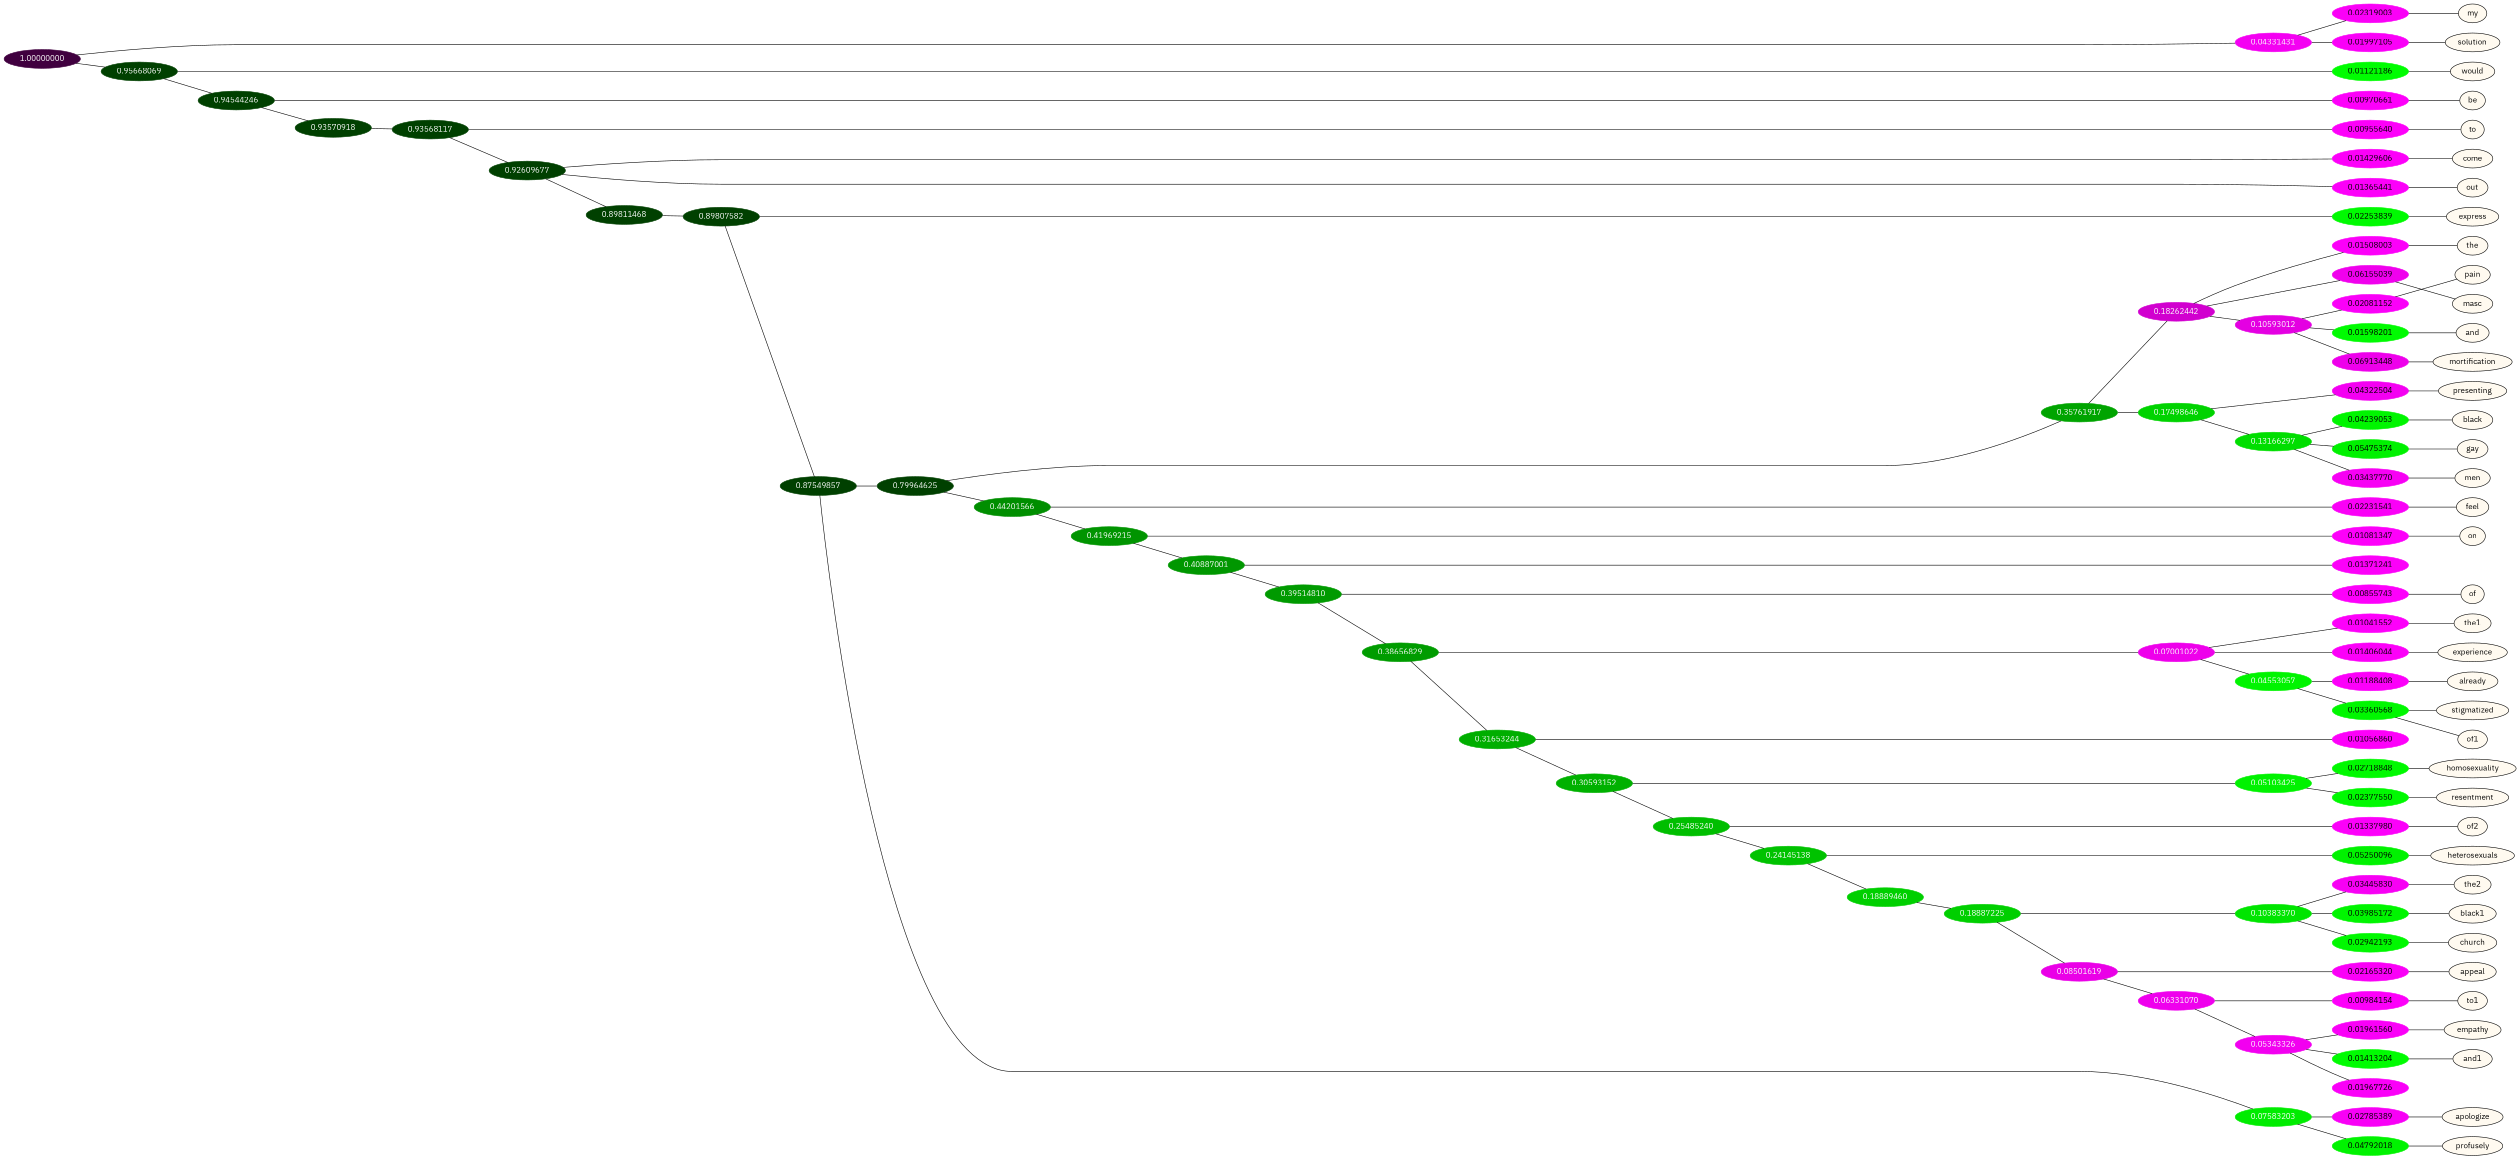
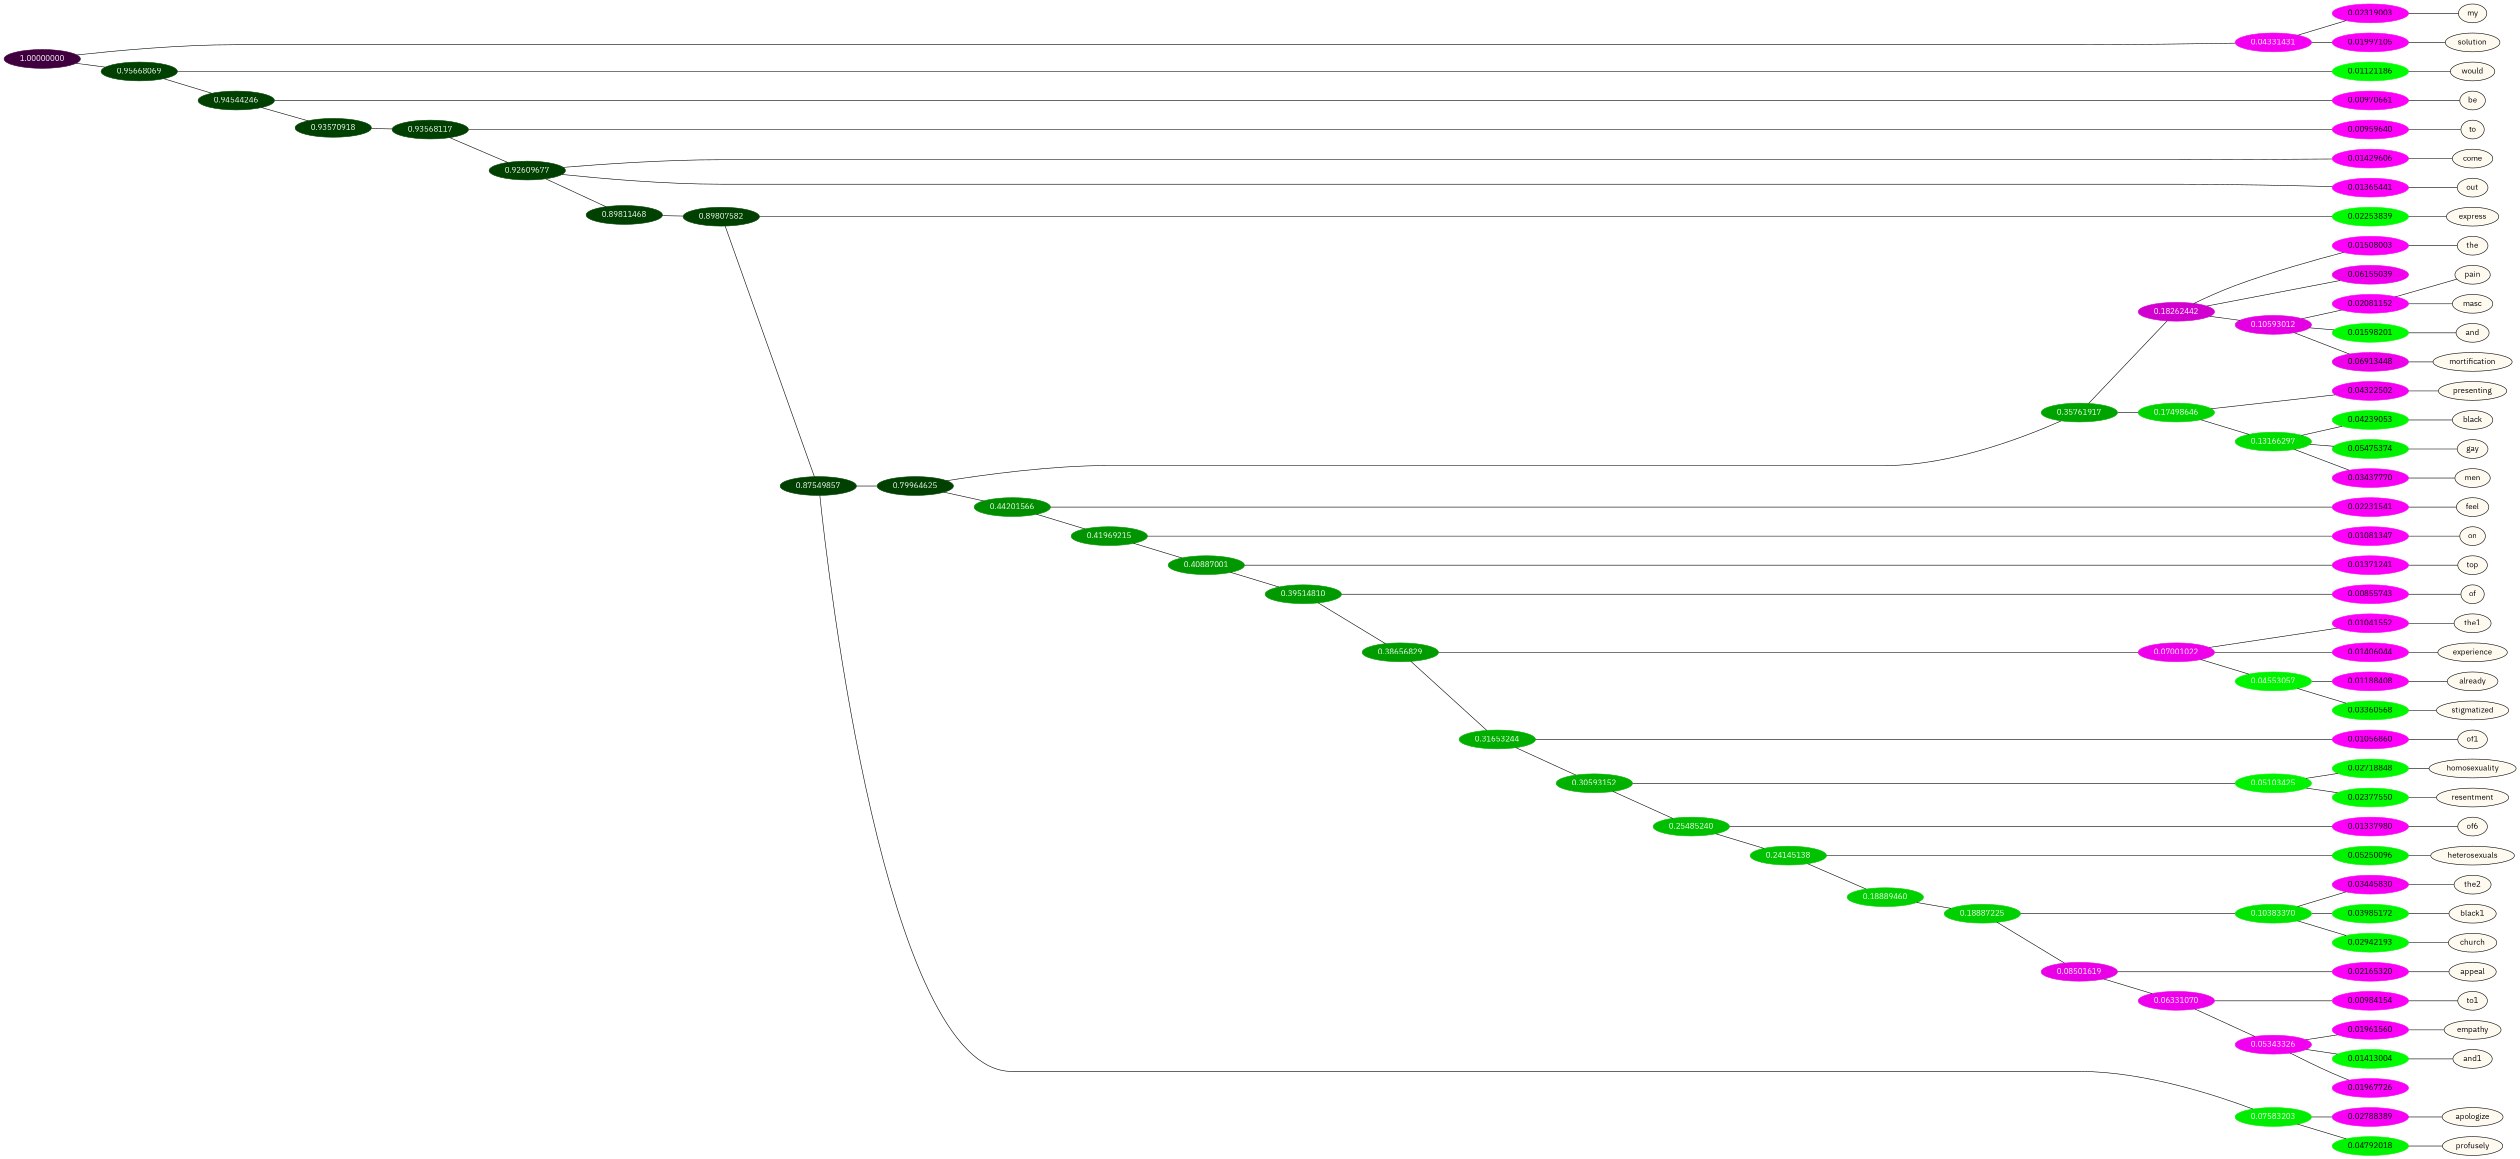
node "0.00955640": label "0.00955640" -> "0.00959640"
edge "0.06155039" -- "masc": now "0.02081152" -- "masc"
node "0.04322504": label "0.04322504" -> "0.04322502"
node "top": added
edge "0.03360568" -- "of1": now "0.01056860" -- "of1"
node "of2": label "of2" -> "of6"
node "0.01413204": label "0.01413204" -> "0.01413004"
node "0.02785389": label "0.02785389" -> "0.02788389"
